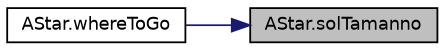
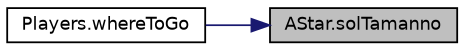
node "AStar.whereToGo": label "AStar.whereToGo" -> "Players.whereToGo"
